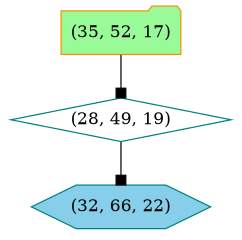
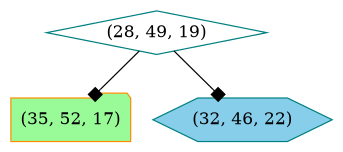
edge "(35, 52, 17)" -> "(28, 49, 19)": reversed
node "(32, 66, 22)": label "(32, 66, 22)" -> "(32, 46, 22)"
